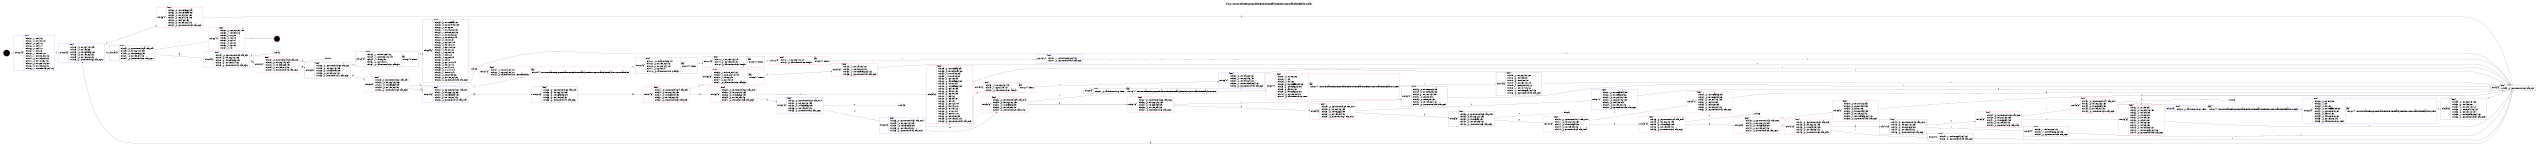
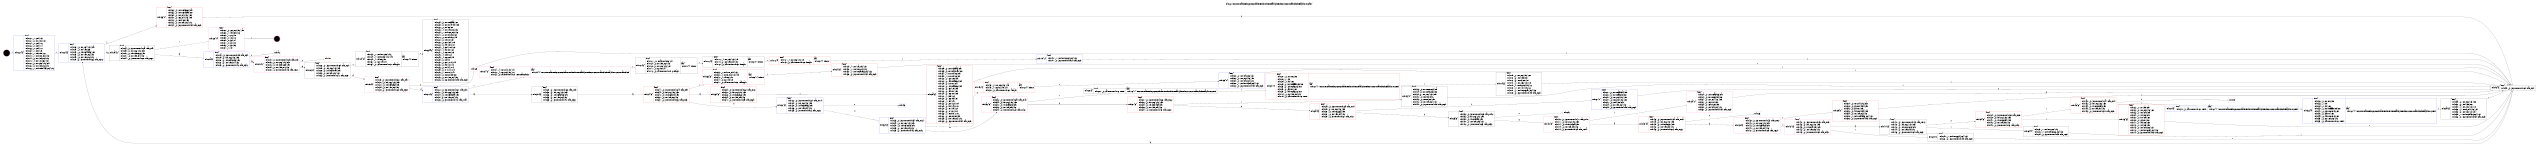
edge "0x40135d [25]" -> "0x401376 [25]": now "0x401344 [25]" -> "0x401376 [25]"
